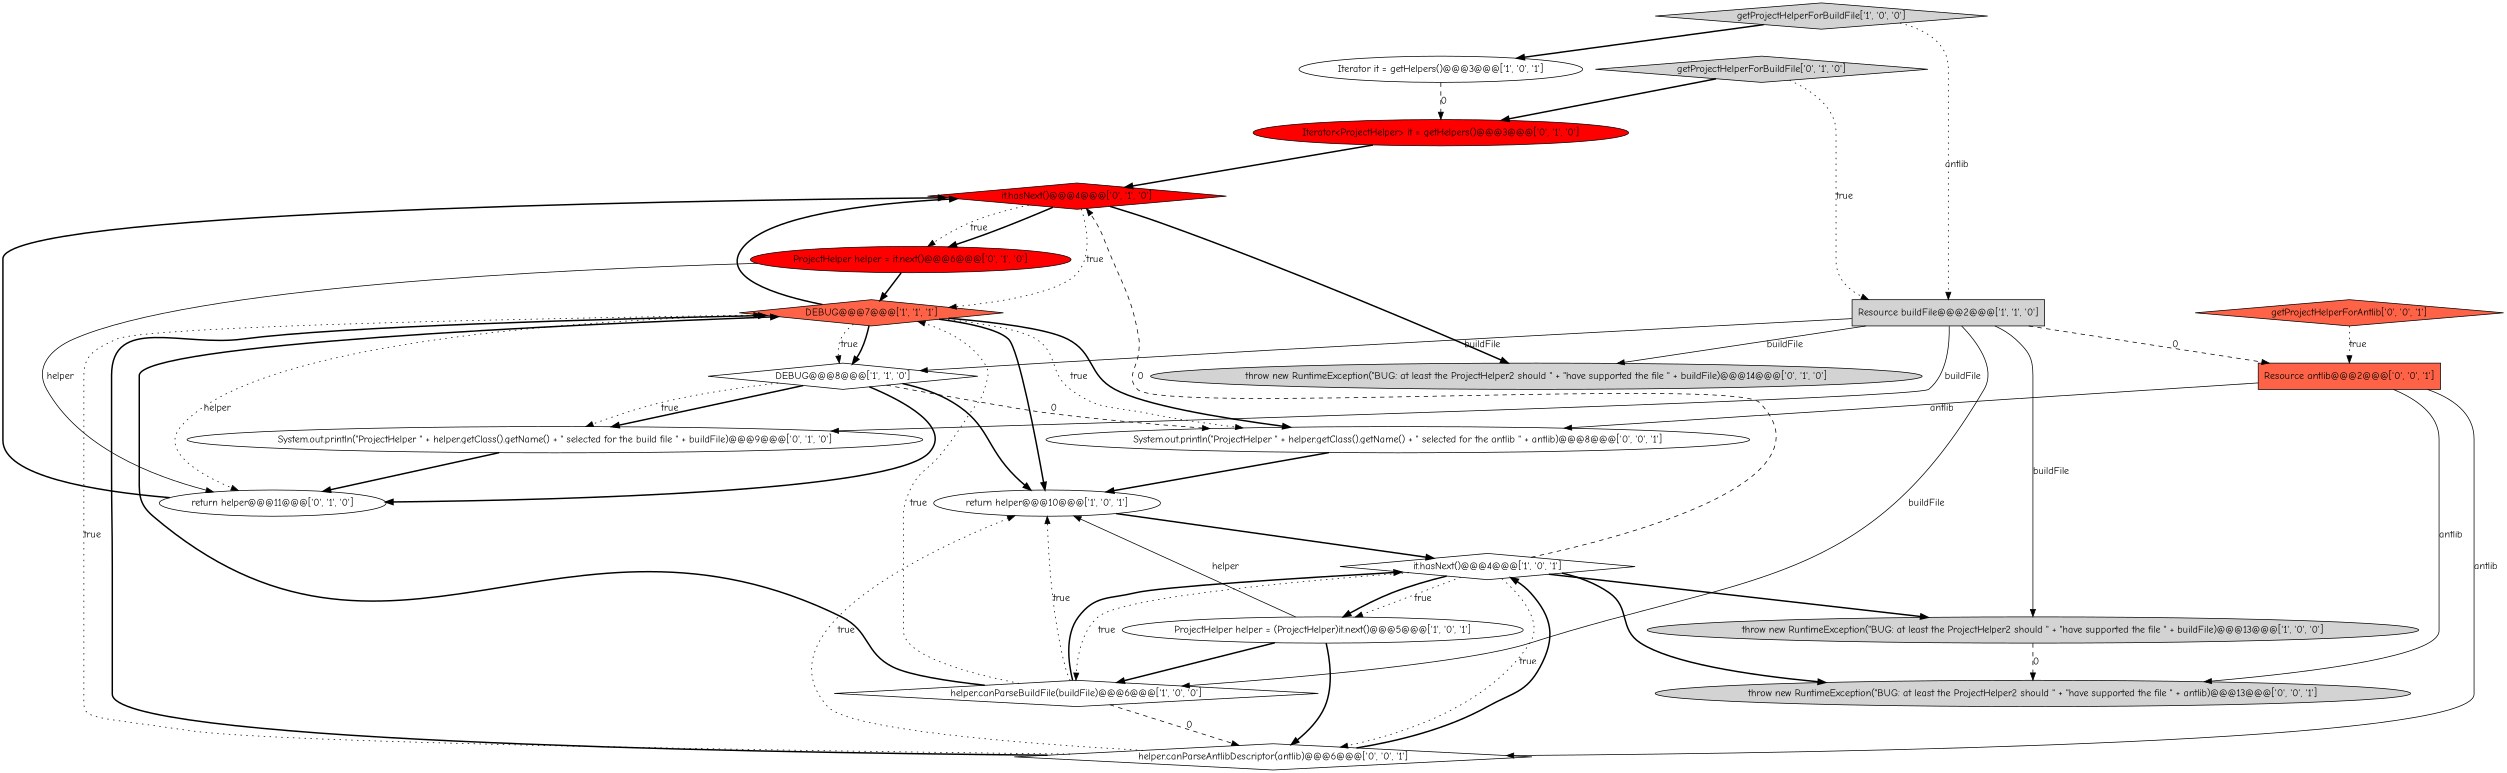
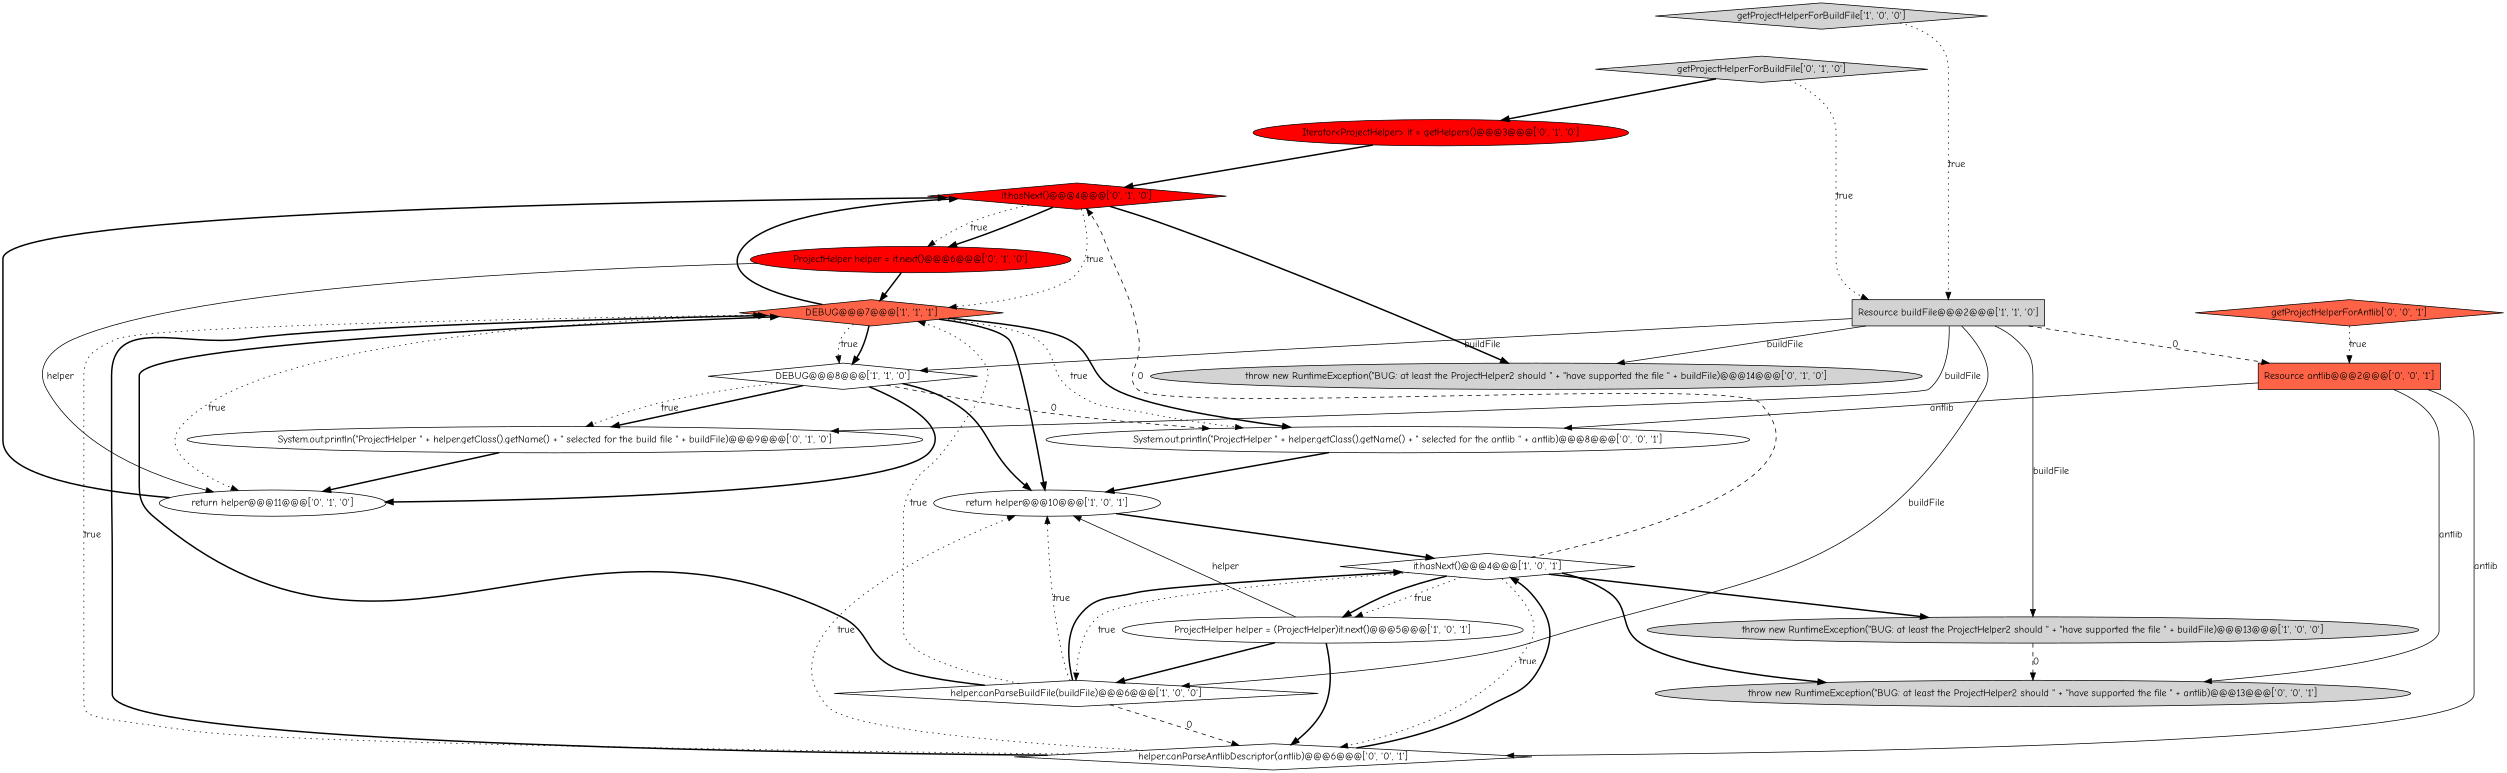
node "Iterator it = getHelpers()@@@3@@@['1', '0', '1']": removed
edge "getProjectHelperForBuildFile['1', '0', '0']" -> "Resource buildFile@@@2@@@['1', '1', '0']": label "antlib" -> "true"
edge "DEBUG@@@7@@@['1', '1', '1']" -> "return helper@@@11@@@['0', '1', '0']": label "helper" -> "true"
